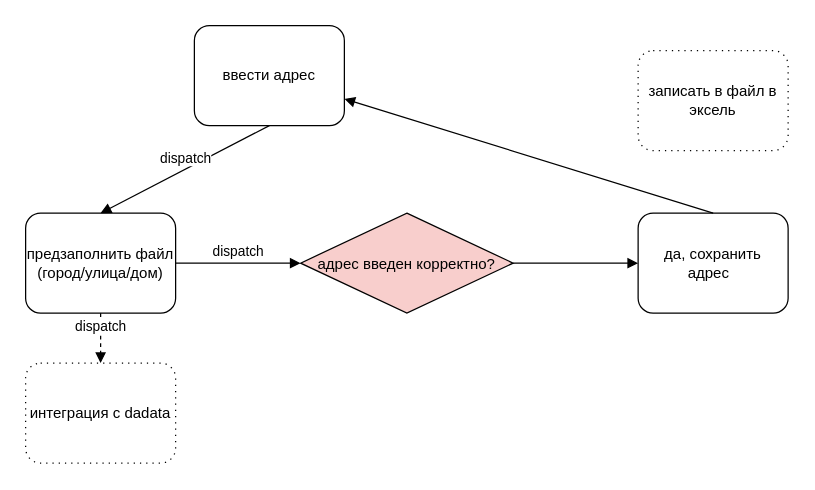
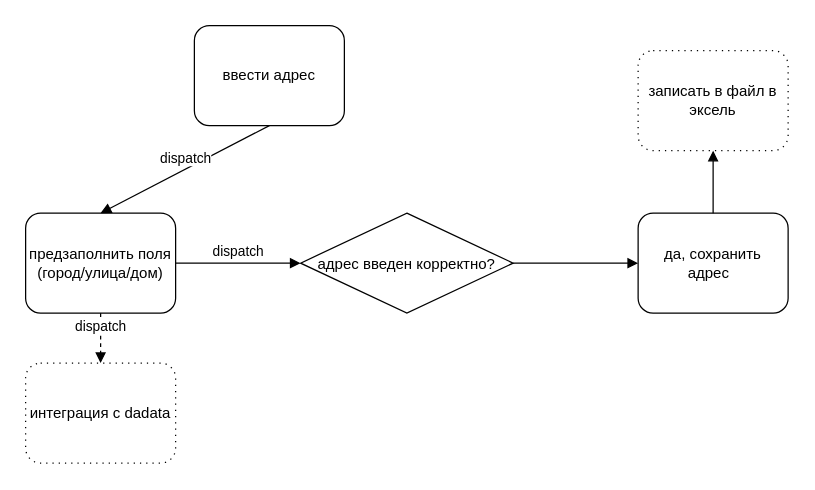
edge "да, сохранить адрес" -> "ввести адрес": now "да, сохранить адрес" -> "записать в файл в эксель"
node "предзаполнить файл (город/улица/дом)": label "предзаполнить файл (город/улица/дом)" -> "предзаполнить поля (город/улица/дом)"
node "адрес введен корректно?": fillcolor #f8cecc -> #ffffff
